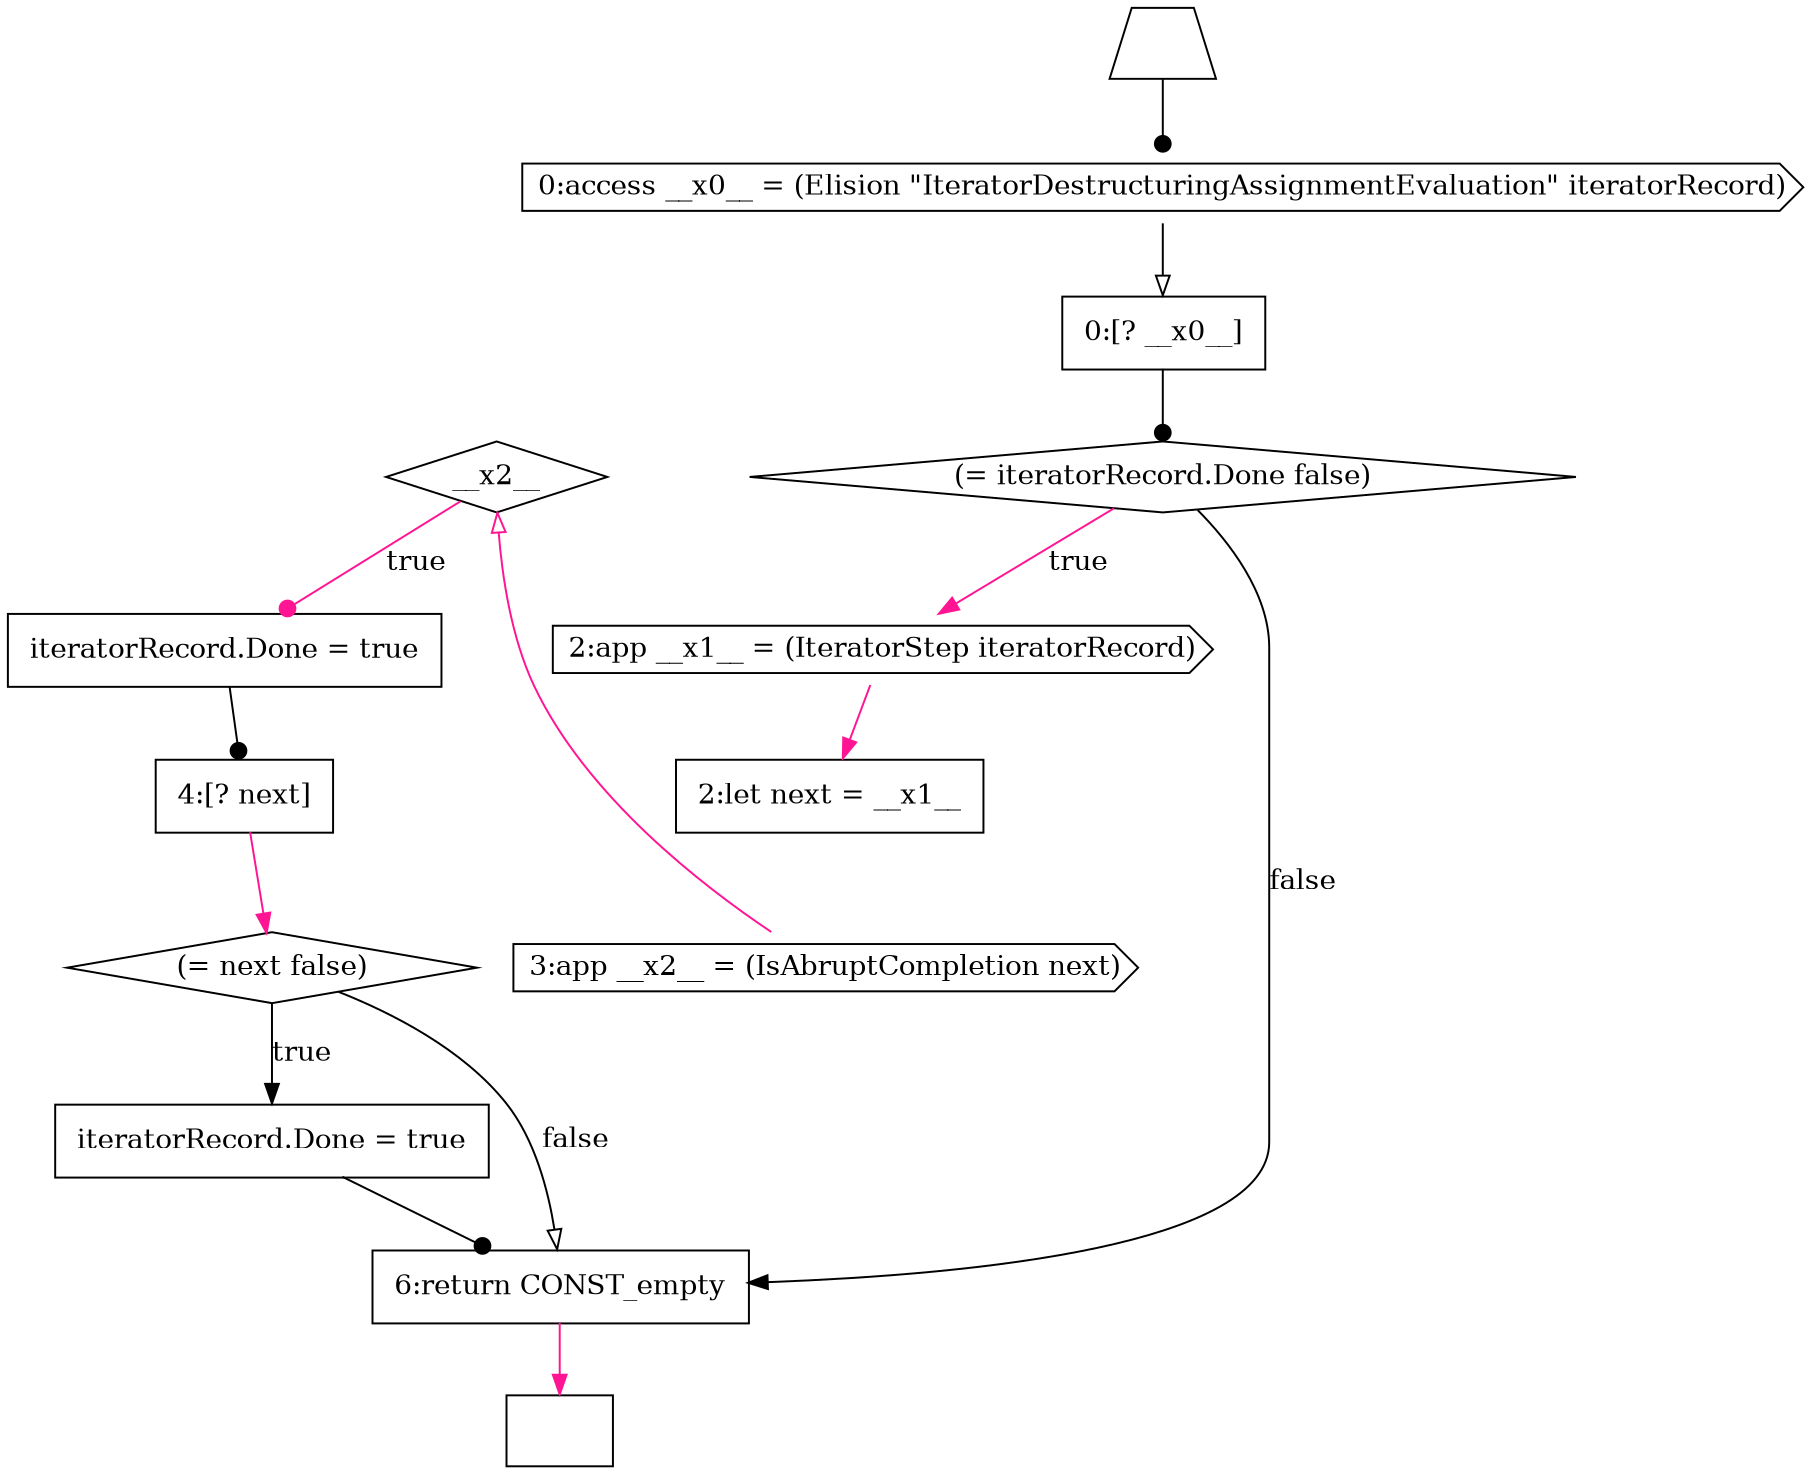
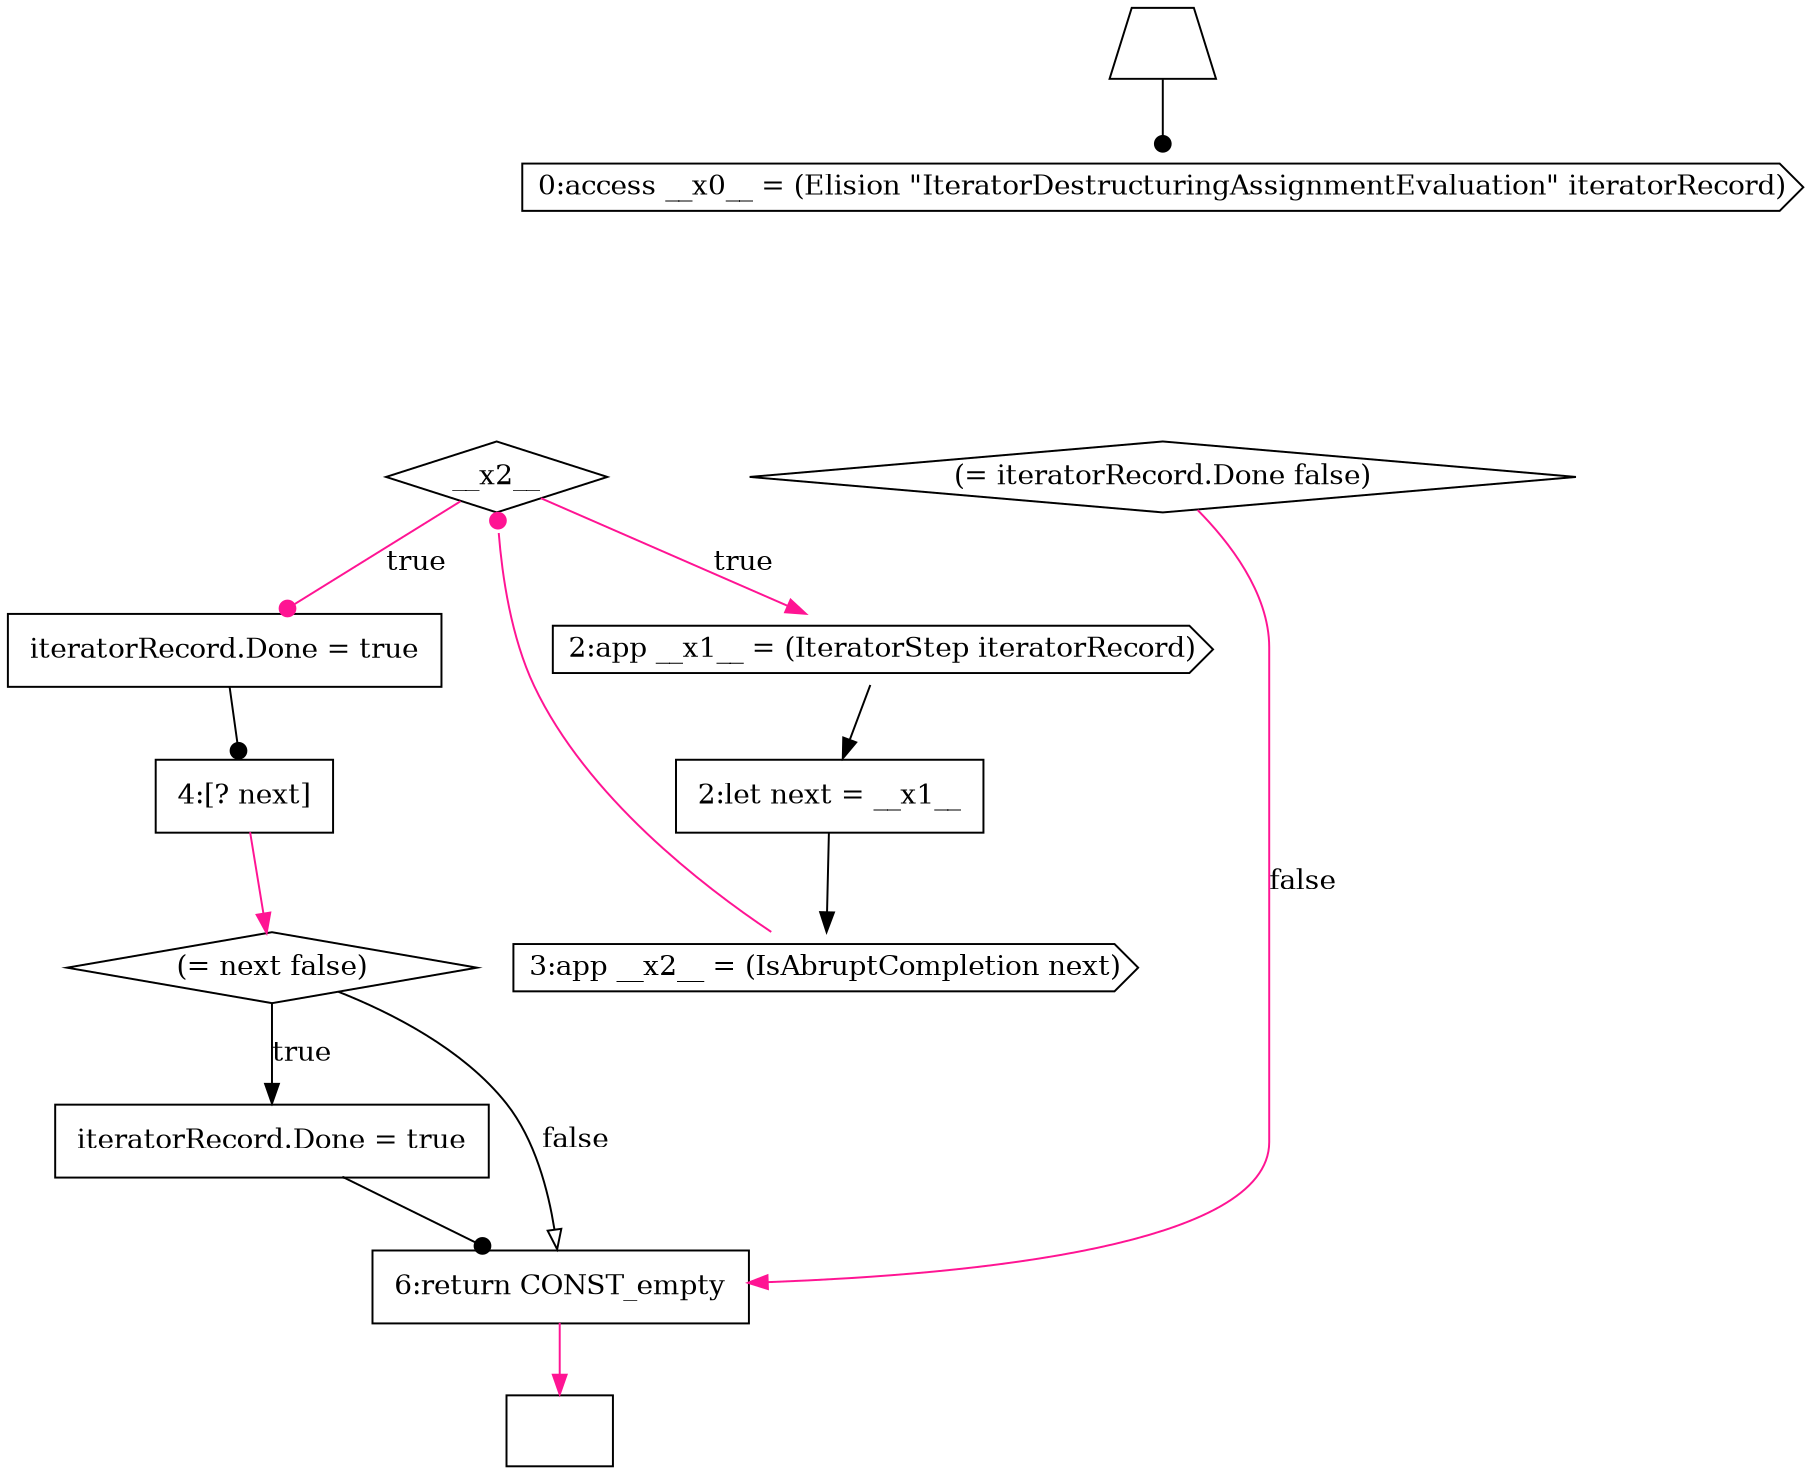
node "0:[? __x0__]": removed
edge "(= iteratorRecord.Done false)" -> "2:app __x1__ = (IteratorStep iteratorRecord)": now "__x2__" -> "2:app __x1__ = (IteratorStep iteratorRecord)"
edge "2:app __x1__ = (IteratorStep iteratorRecord)" -> "2:let next = __x1__": color deeppink -> black
edge "3:app __x2__ = (IsAbruptCompletion next)" -> "__x2__": arrowhead onormal -> dot
edge "2:let next = __x1__" -> "3:app __x2__ = (IsAbruptCompletion next)": added
edge "(= iteratorRecord.Done false)" -> "6:return CONST_empty": color black -> deeppink
